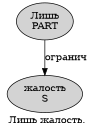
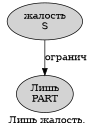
edge "Лишь PART" -> "жалость S": reversed
